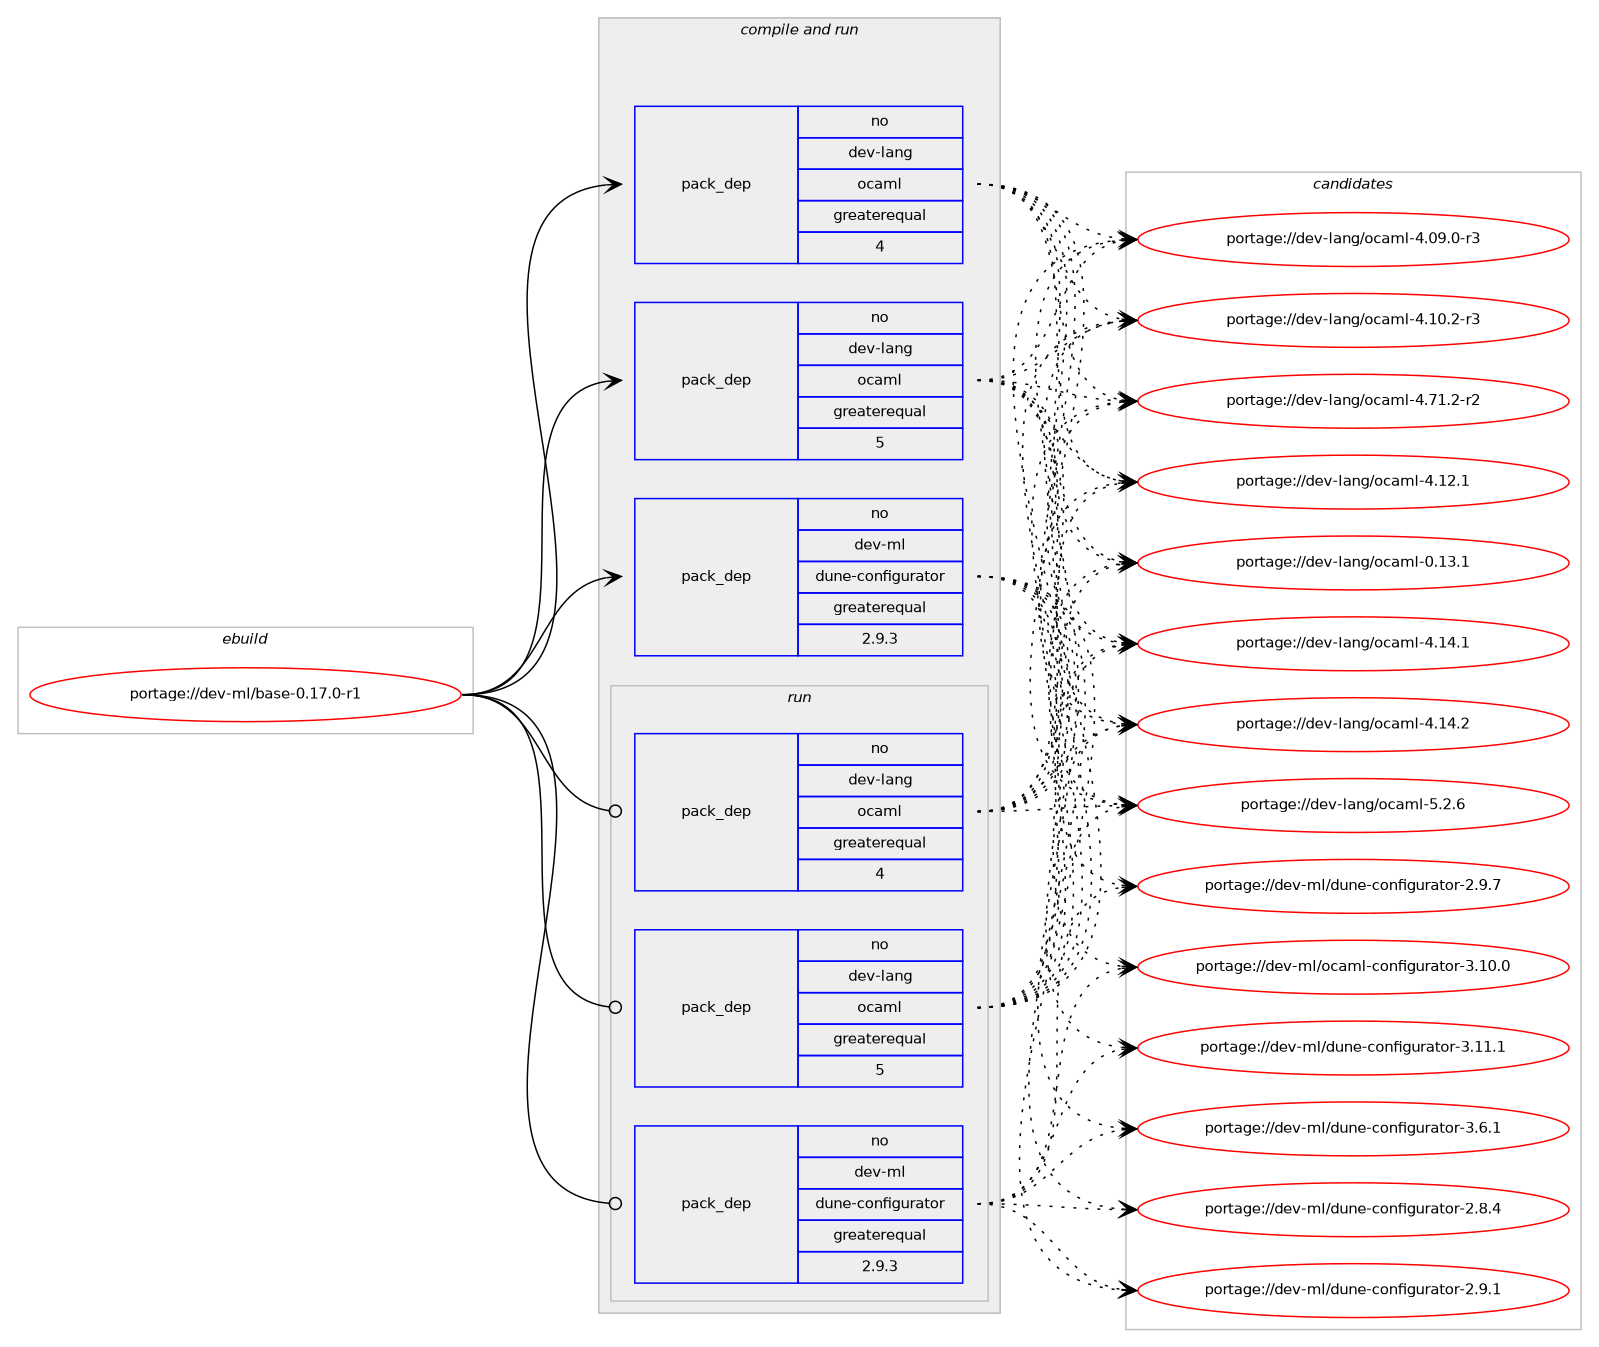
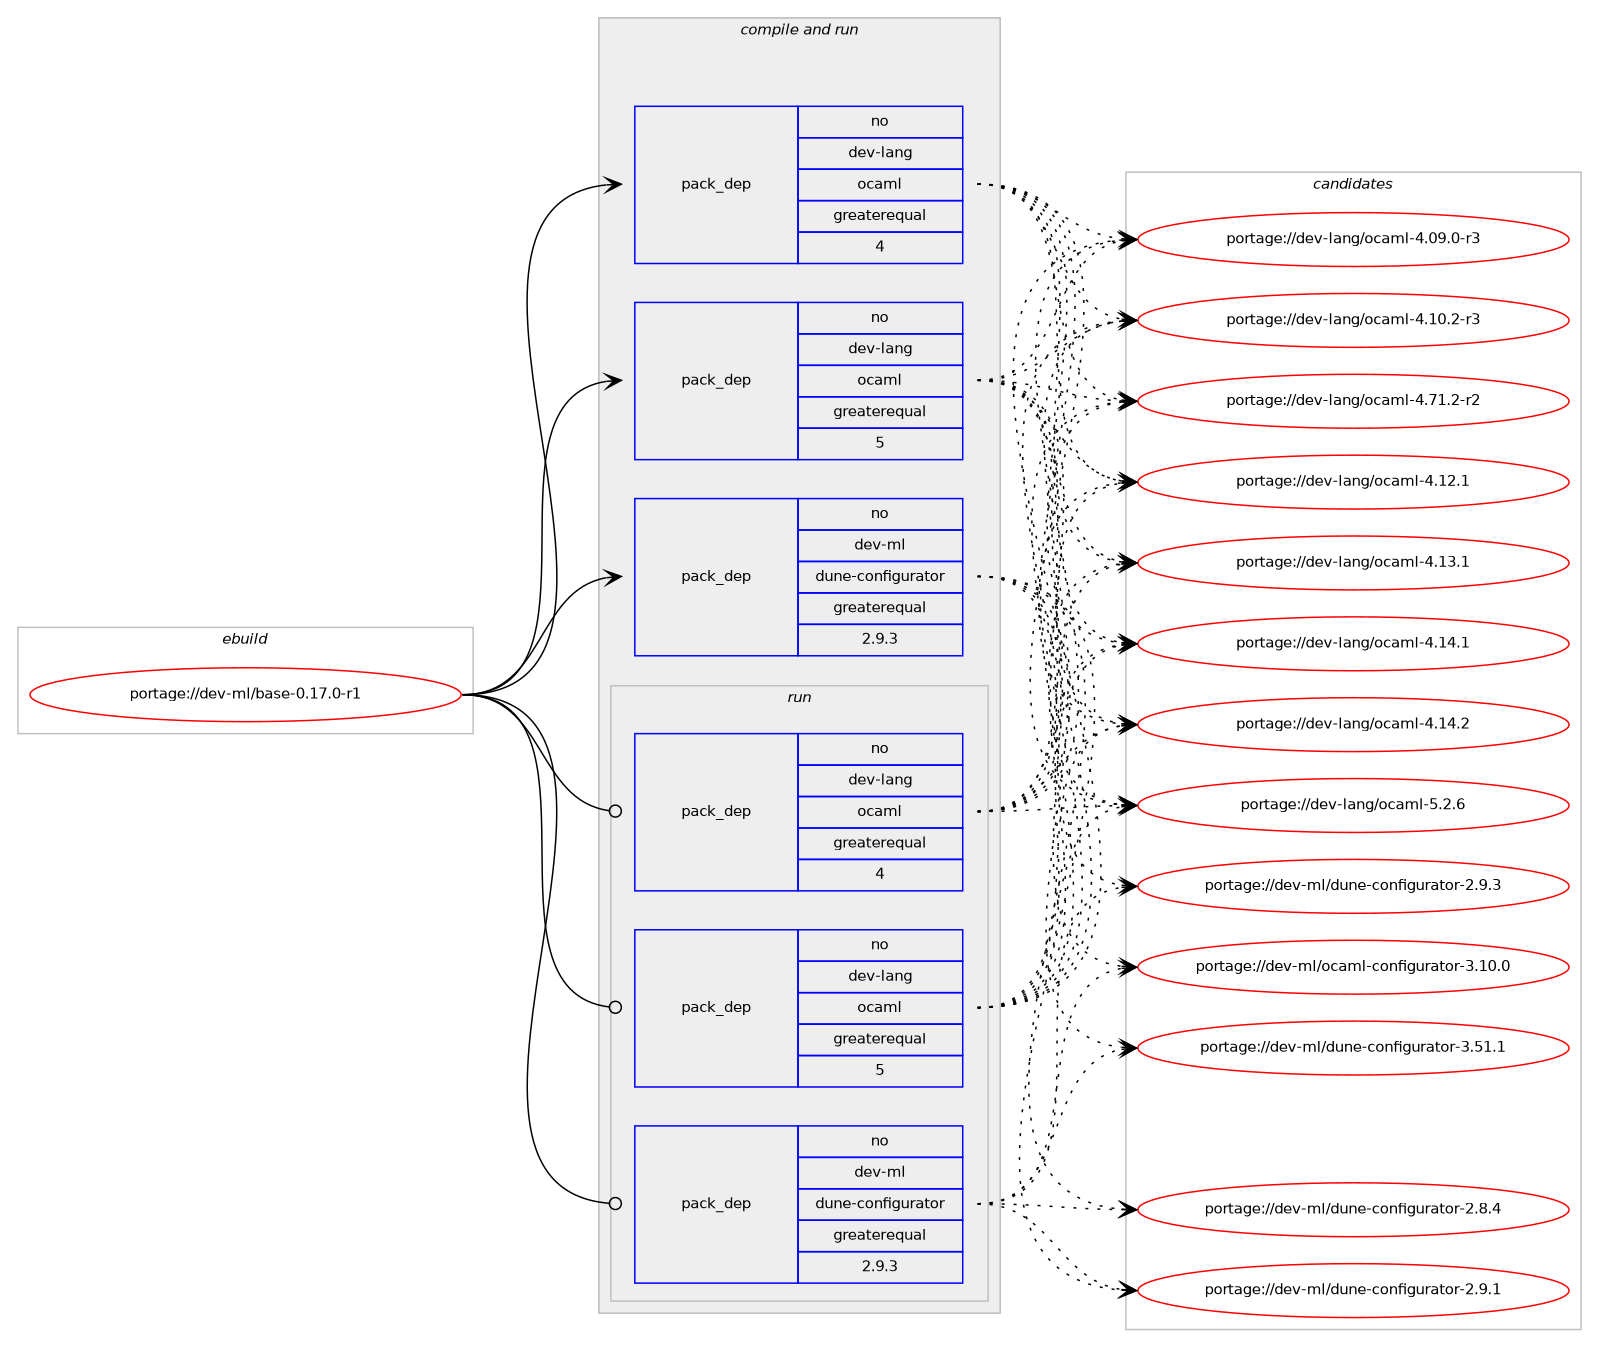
node "portage://dev-lang/ocaml-0.13.1": label "portage://dev-lang/ocaml-0.13.1" -> "portage://dev-lang/ocaml-4.13.1"
node "portage://dev-ml/dune-configurator-2.9.7": label "portage://dev-ml/dune-configurator-2.9.7" -> "portage://dev-ml/dune-configurator-2.9.3"
node "portage://dev-ml/dune-configurator-3.11.1": label "portage://dev-ml/dune-configurator-3.11.1" -> "portage://dev-ml/dune-configurator-3.51.1"
node "portage://dev-ml/dune-configurator-3.6.1": removed
